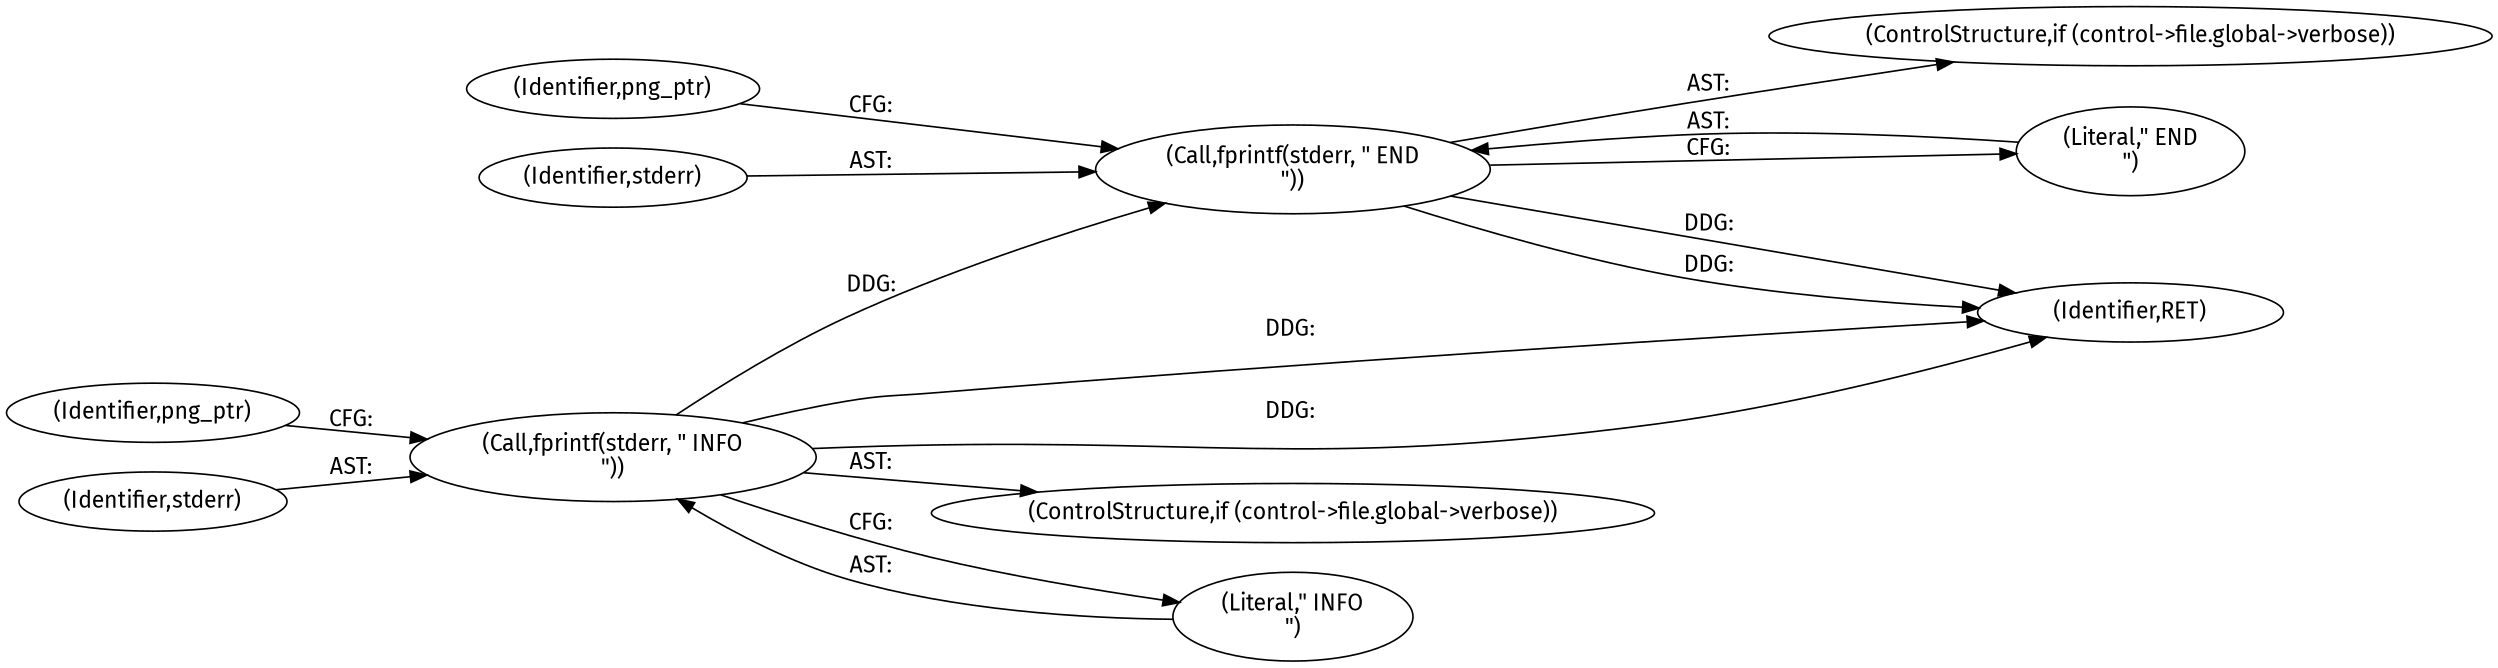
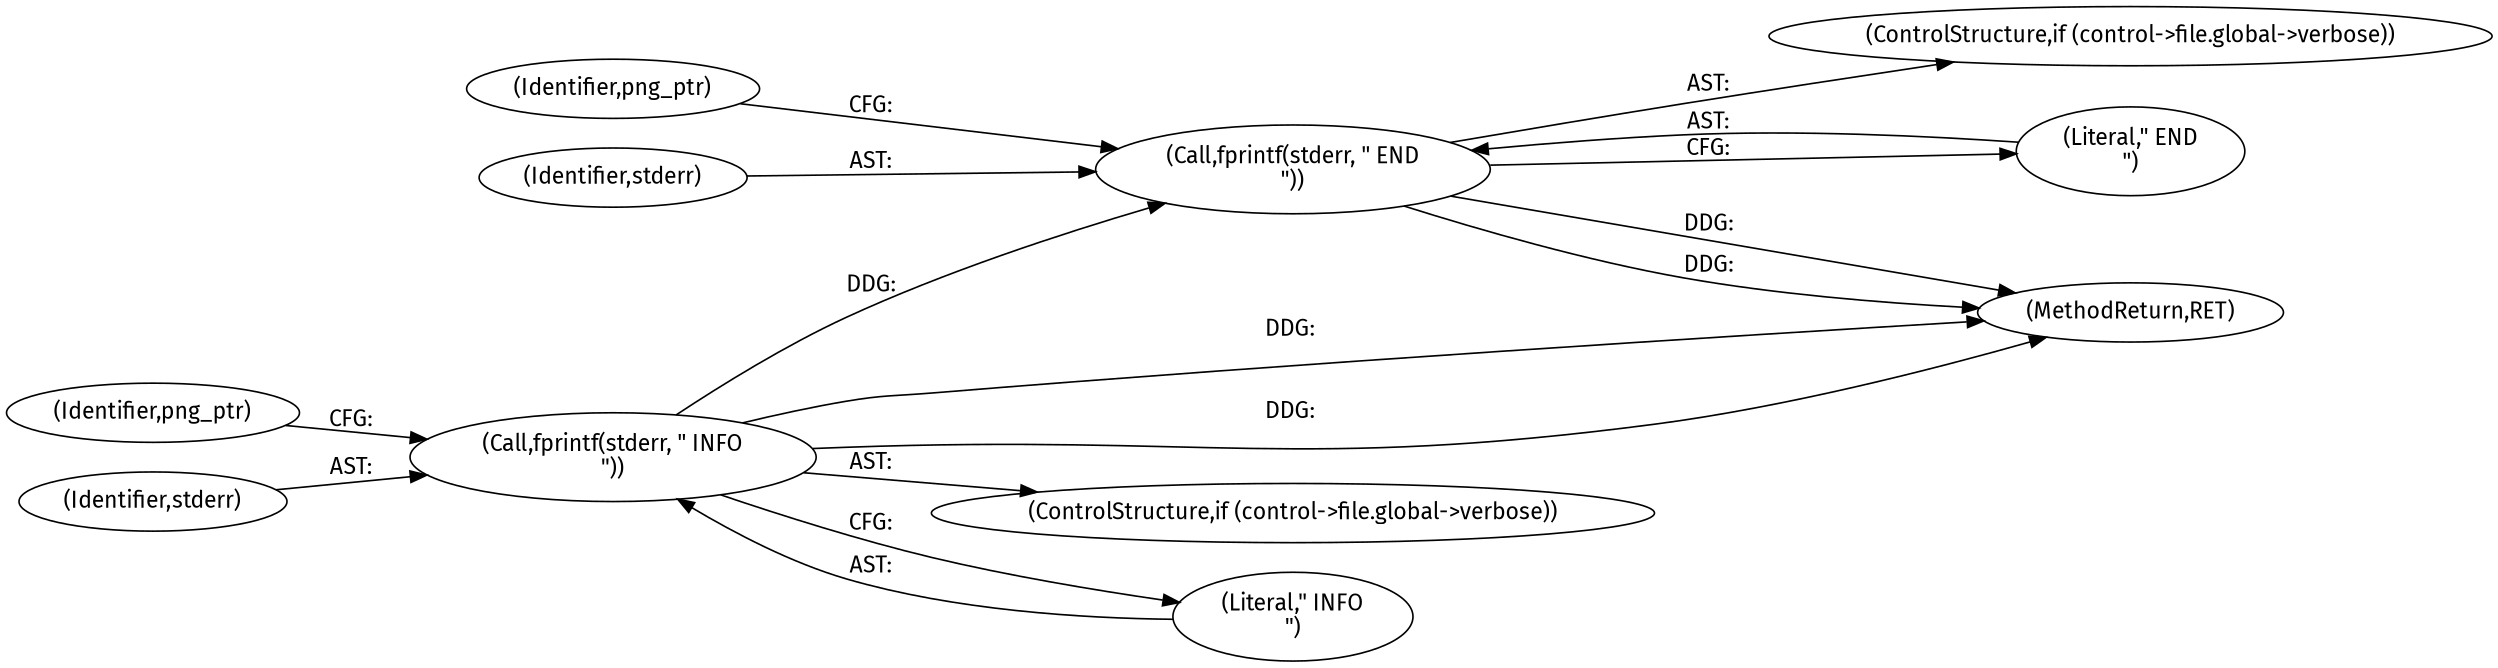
node "(Identifier,RET)": label "(Identifier,RET)" -> "(MethodReturn,RET)"
